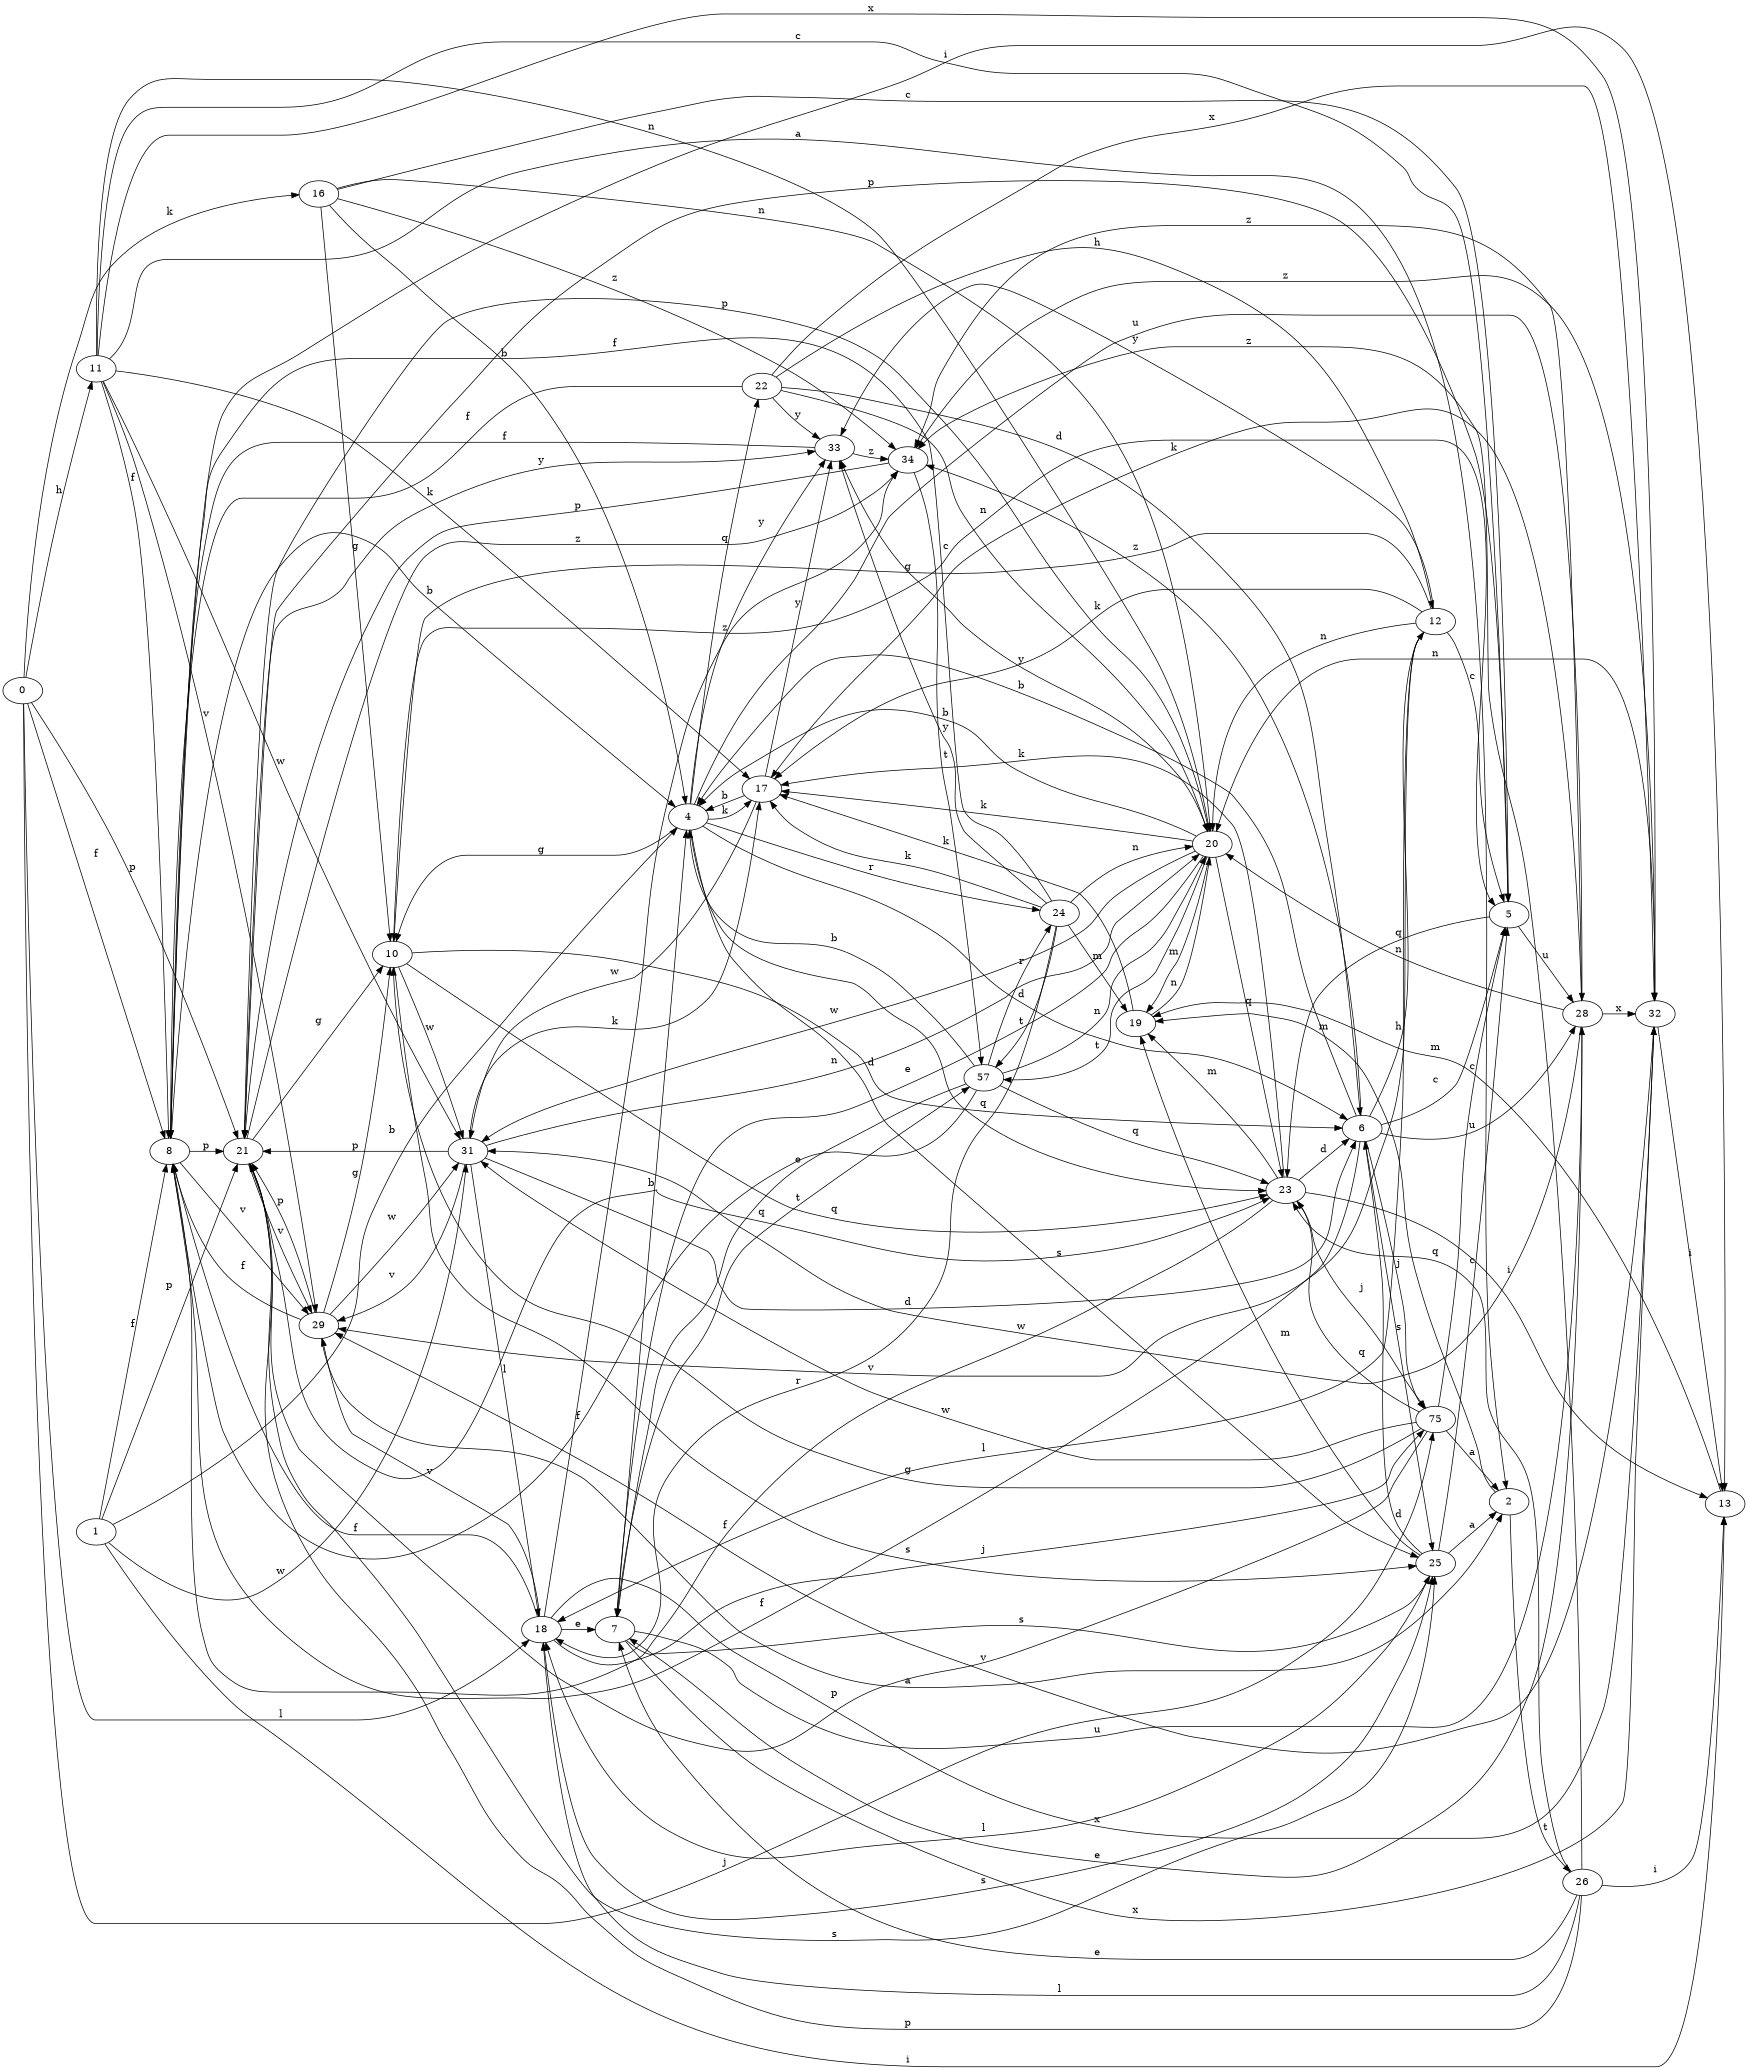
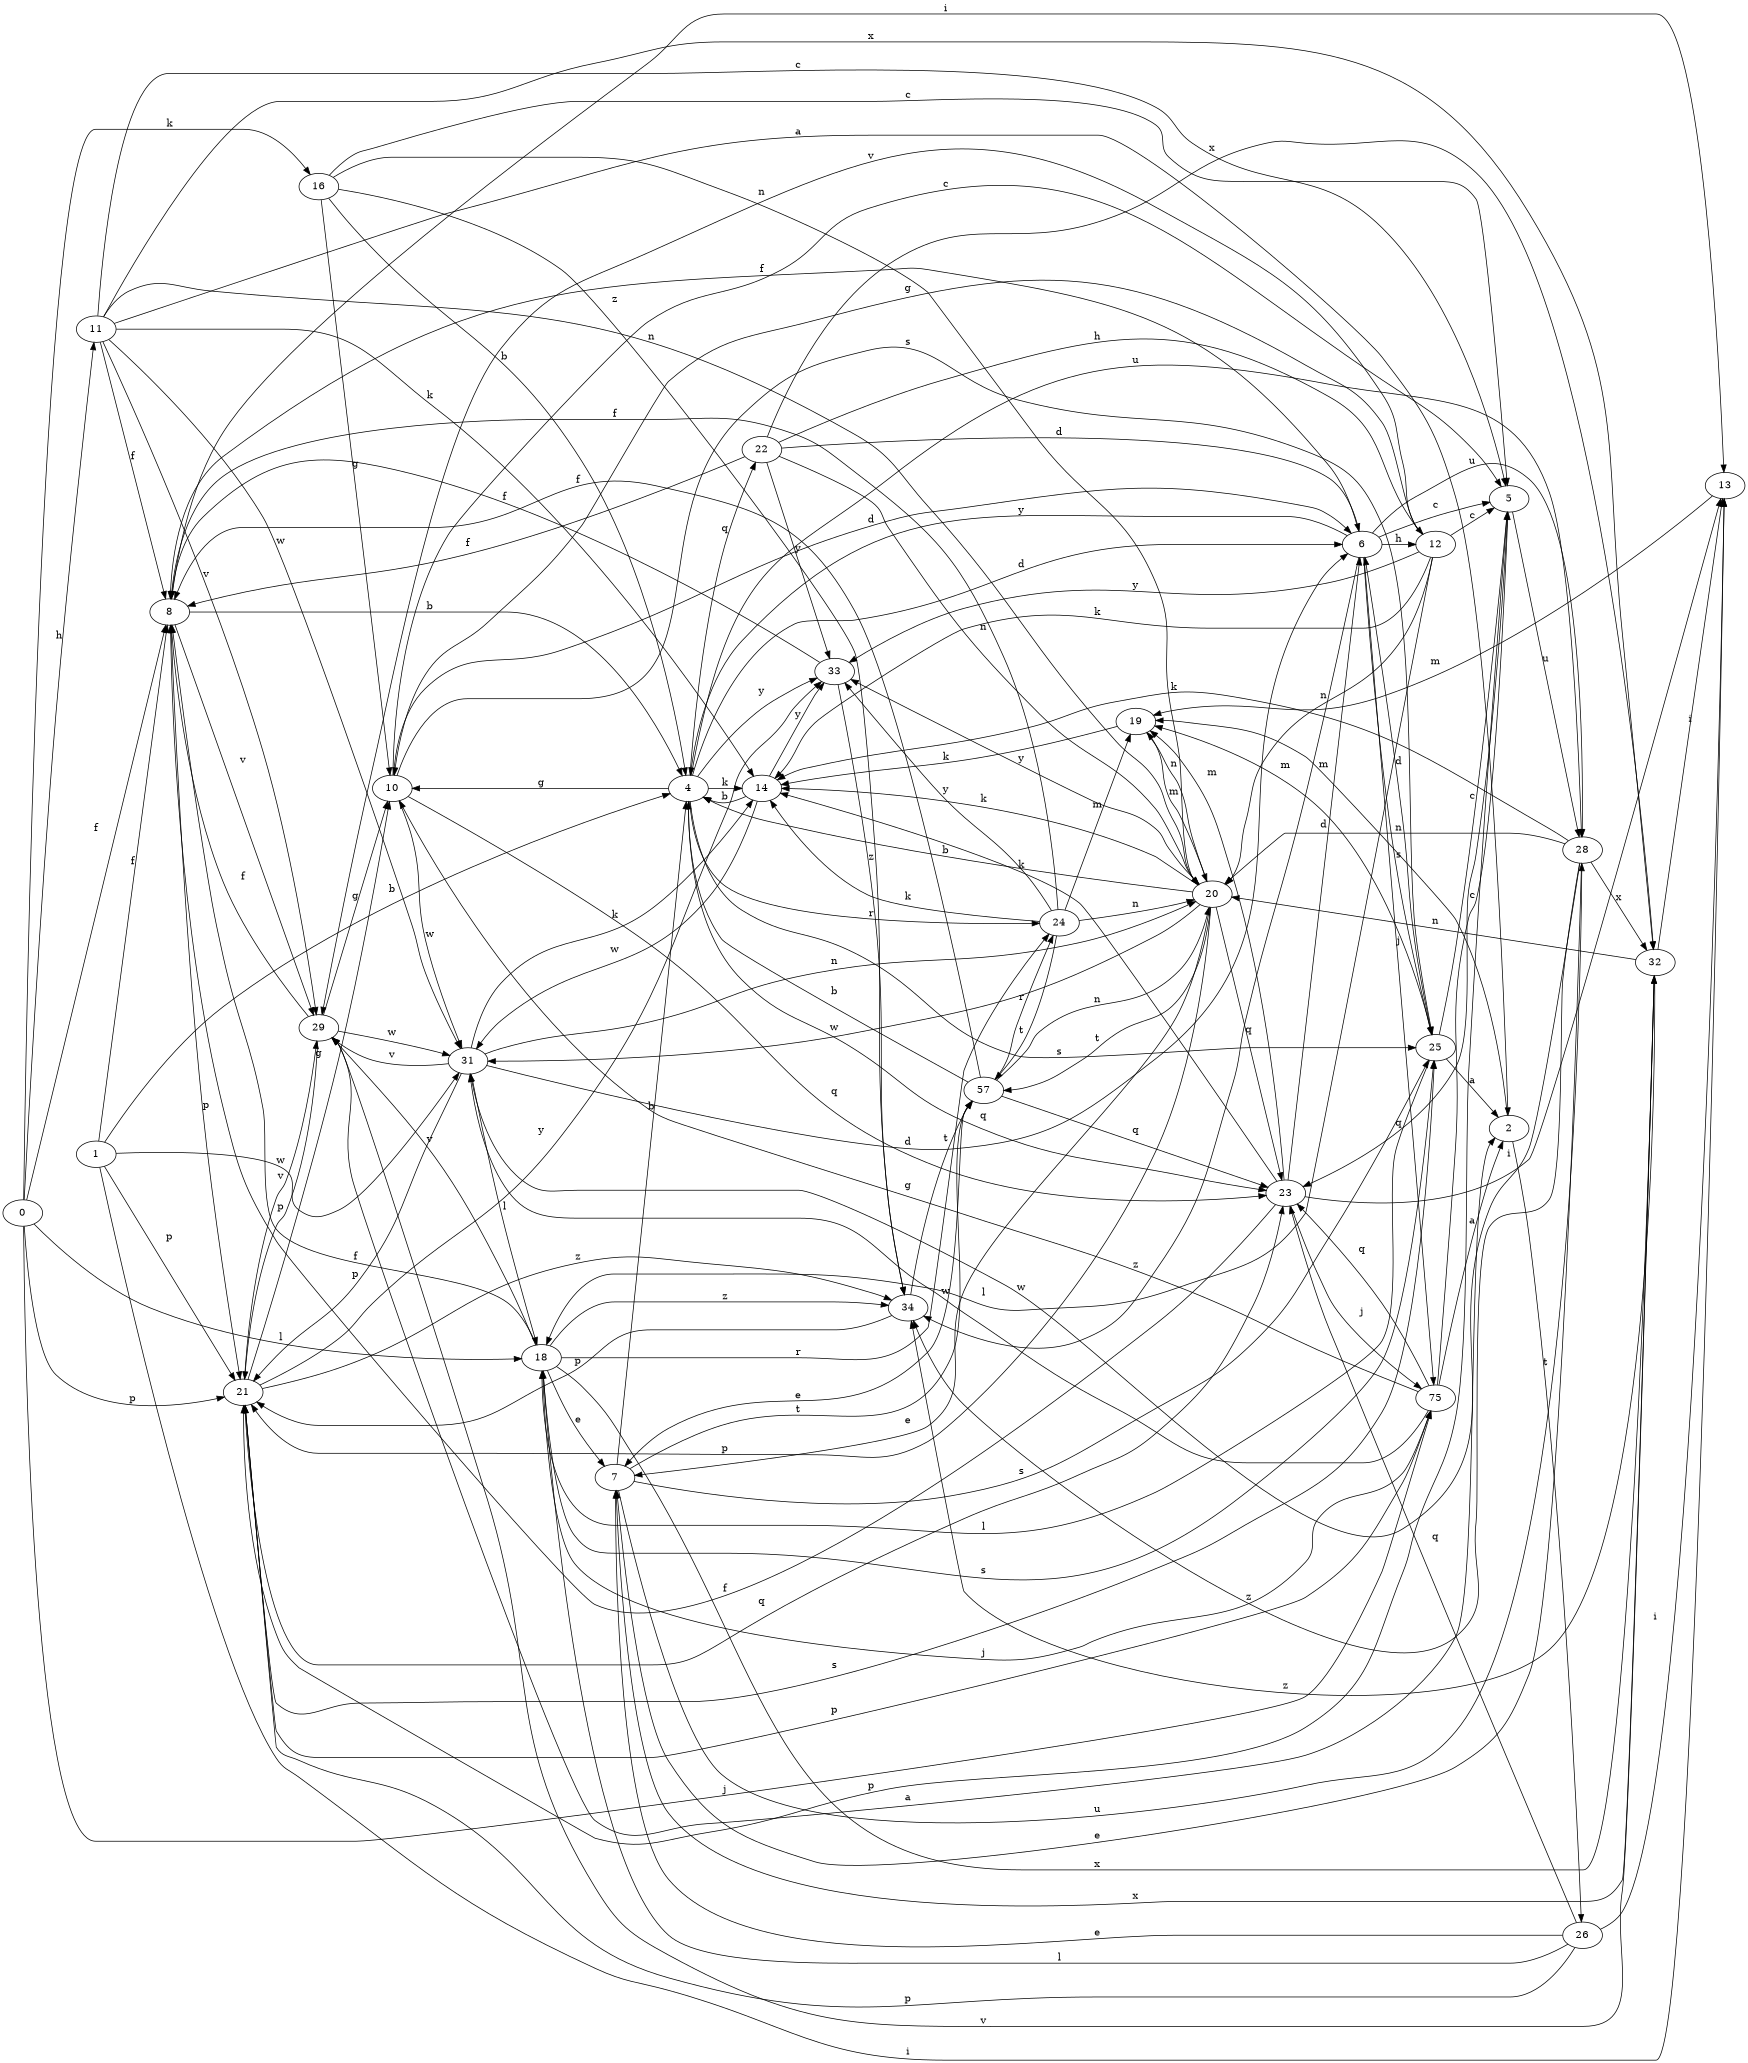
edge "6" -> "4": label "b" -> "y"
node "17": label "17" -> "14"
edge "26" -> "34": removed, label "z"
edge "24" -> "18": reversed
